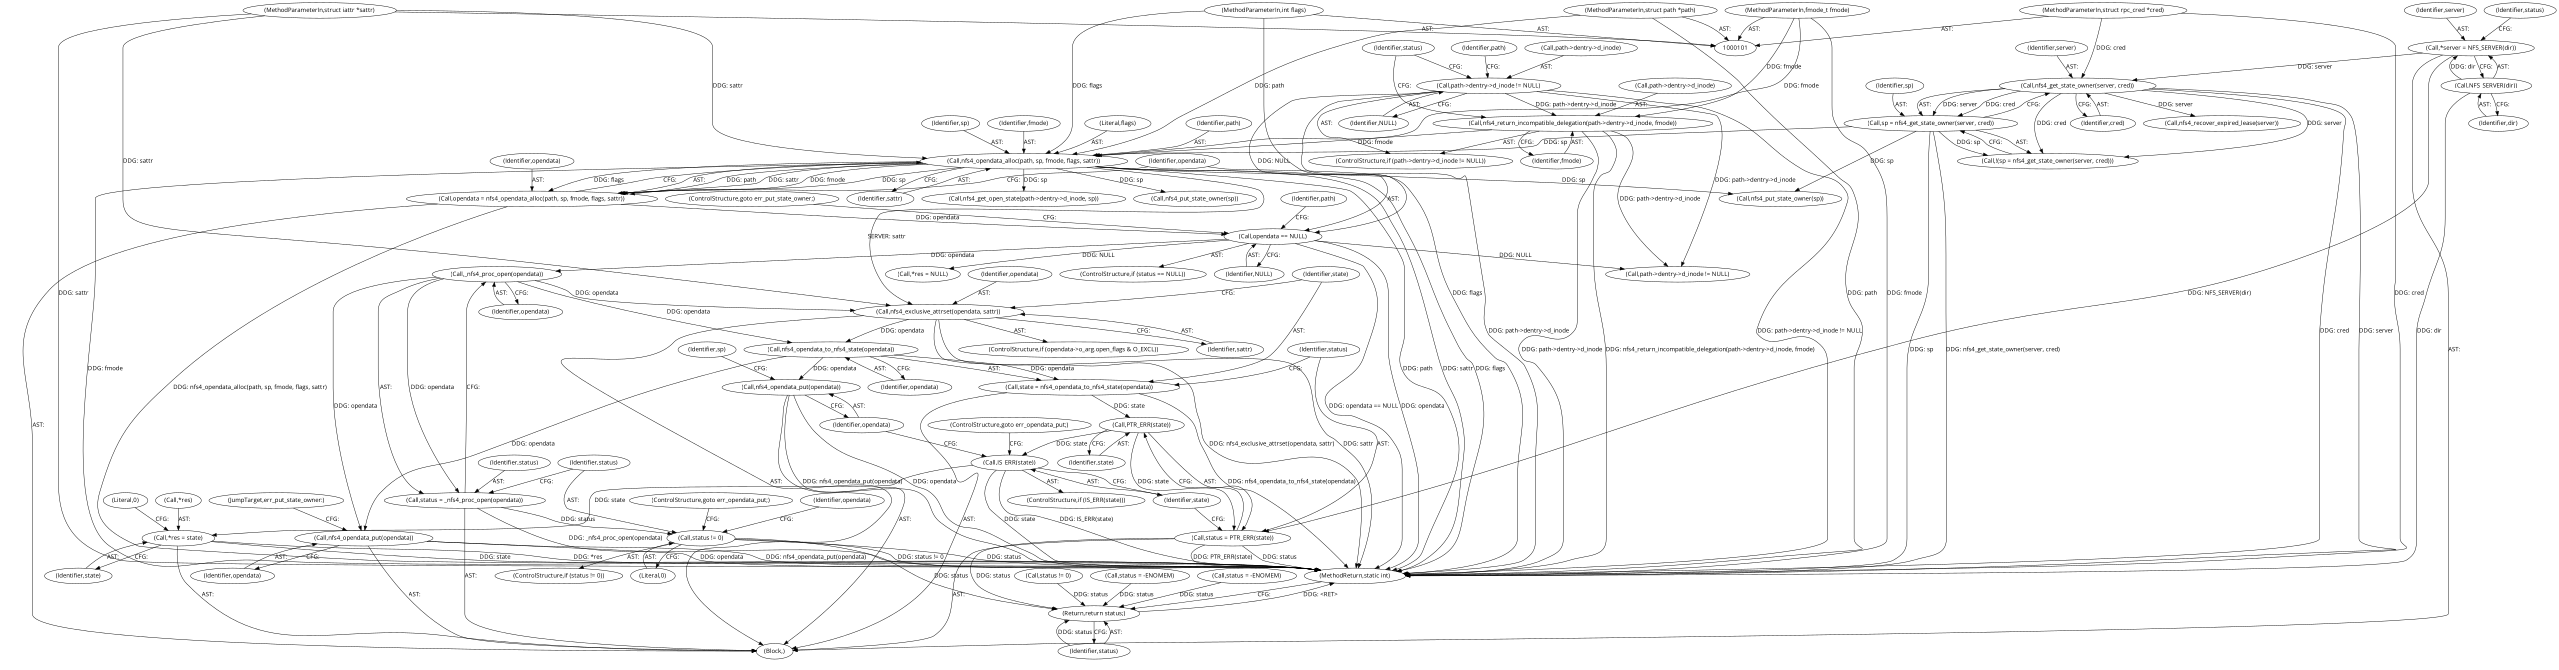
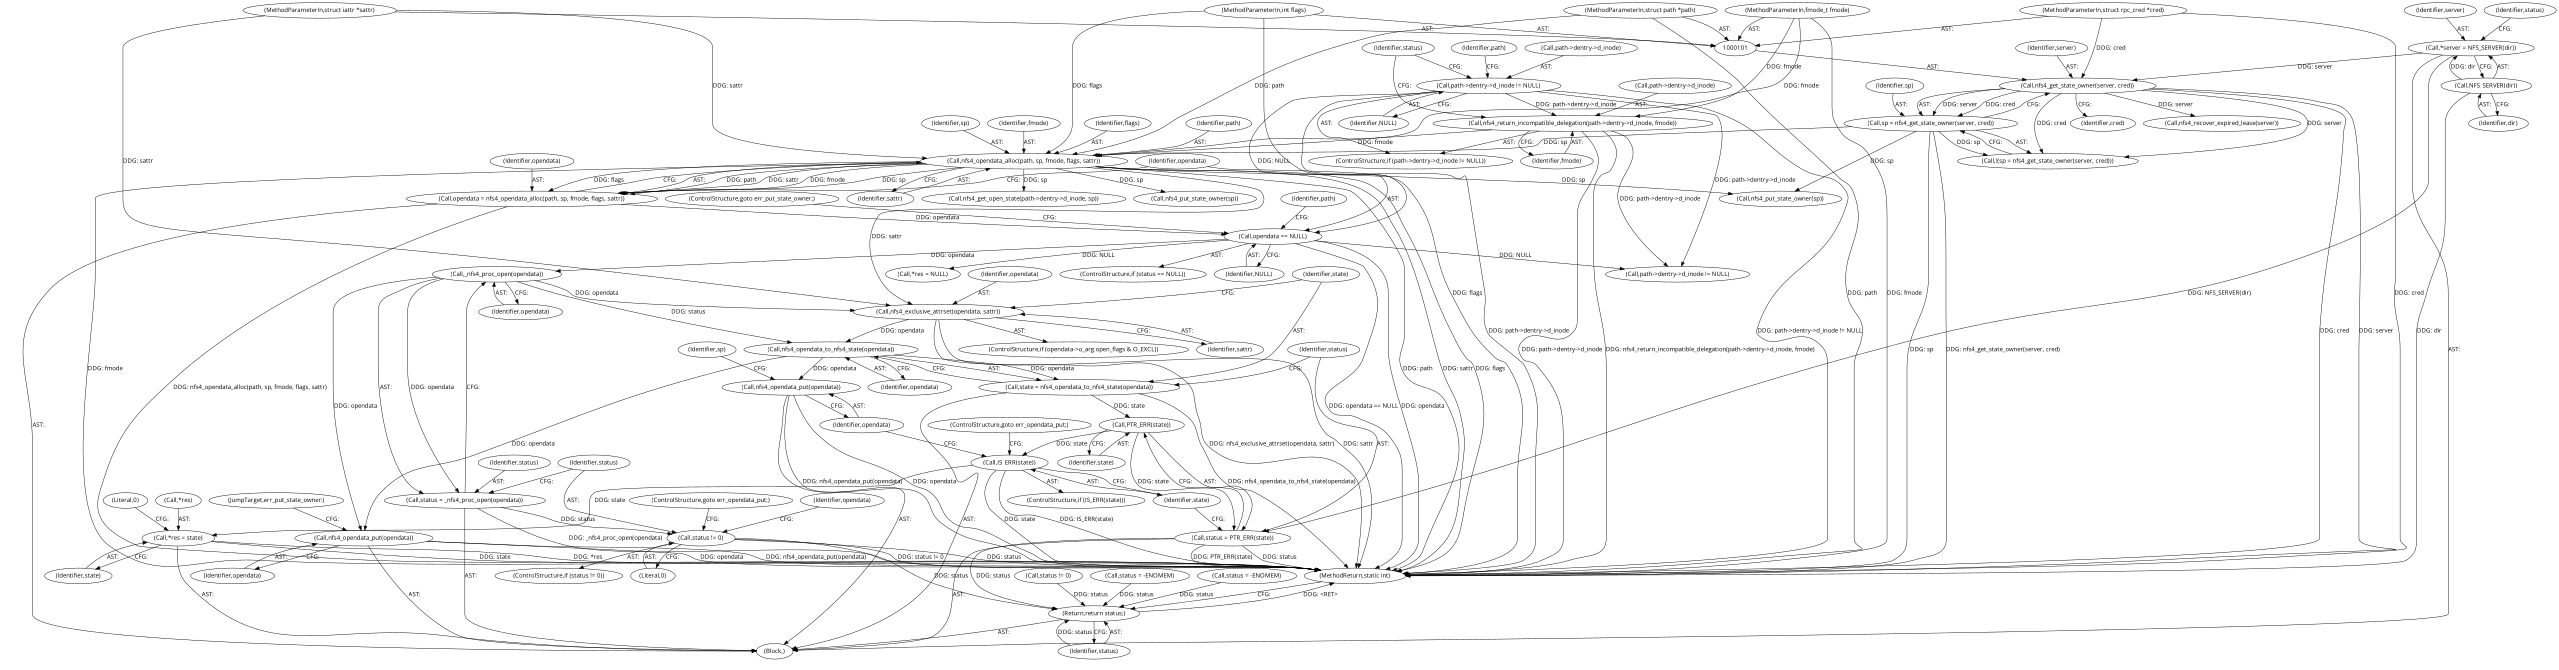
edge "(Identifier,cred)" -> "(Call,nfs4_get_state_owner(server, cred))": now "1000101" -> "(Call,nfs4_get_state_owner(server, cred))"
node "(Literal,flags)": label "(Literal,flags)" -> "(Identifier,flags)"
edge "(Call,nfs4_opendata_alloc(path, sp, fmode, flags, sattr))" -> "(Call,nfs4_exclusive_attrset(opendata, sattr))": label "SERVER: sattr" -> "DDG: sattr"
edge "(Call,_nfs4_proc_open(opendata))" -> "(Call,nfs4_opendata_to_nfs4_state(opendata))": label "DDG: opendata" -> "DDG: status"
edge "(Call,state = nfs4_opendata_to_nfs4_state(opendata))" -> "(Call,nfs4_opendata_to_nfs4_state(opendata))": added, label "CFG:"
edge "(Call,nfs4_exclusive_attrset(opendata, sattr))" -> "(Block,)": now "(Return,return status;)" -> "(Block,)"
edge "(MethodParameterIn,struct iattr *sattr)" -> "(MethodReturn,static int)": removed, label "DDG: sattr"
